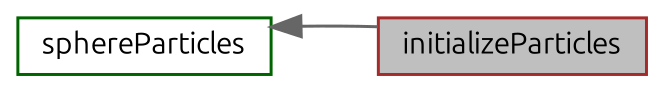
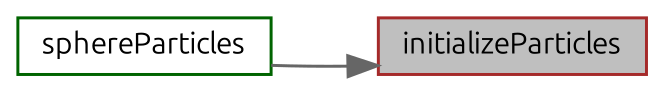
edge "initializeParticles" -> "sphereParticles": reversed
